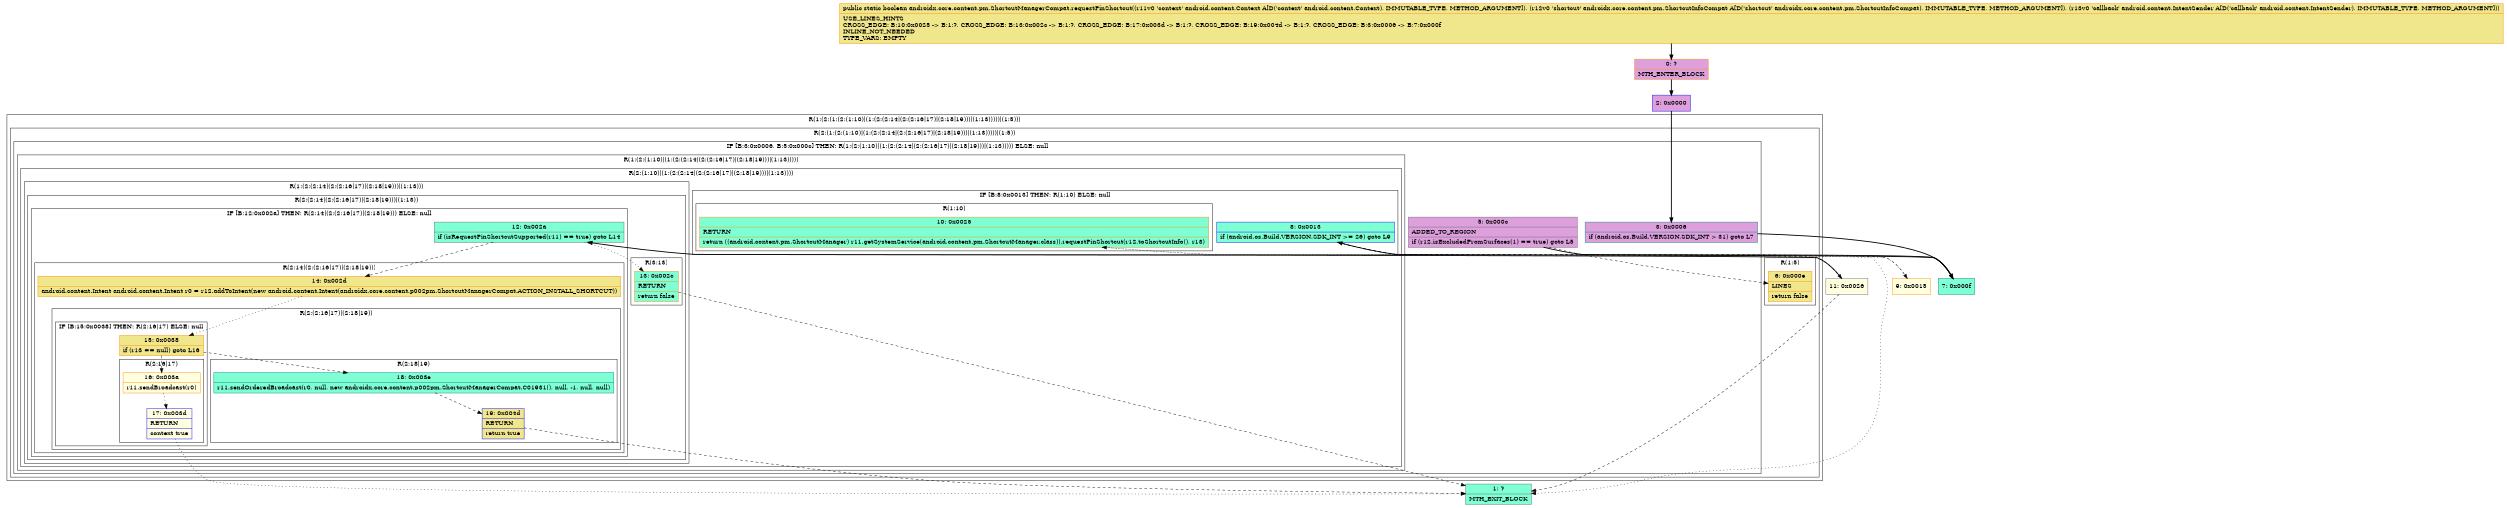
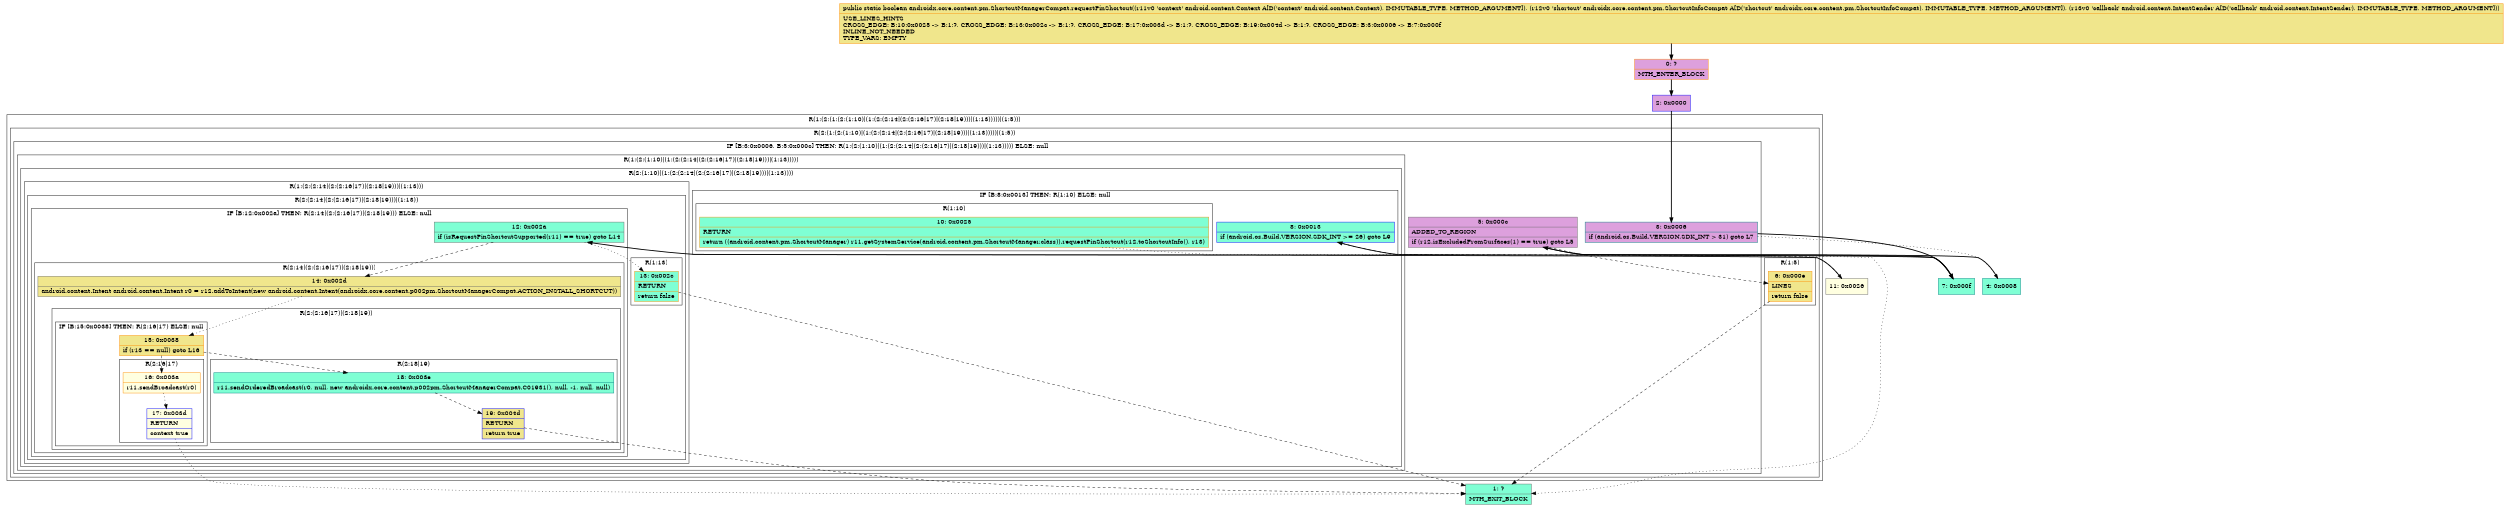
cluster "R(3:13)": label "R(3:13)" -> "R(1:13)"
node "14: 0x002d": color darkorange -> gray40
node "9: 0x0015": removed
node "4: 0x0008": added
edge "11: 0x0026" -> "1: ?": now "6: 0x000e" -> "1: ?"
